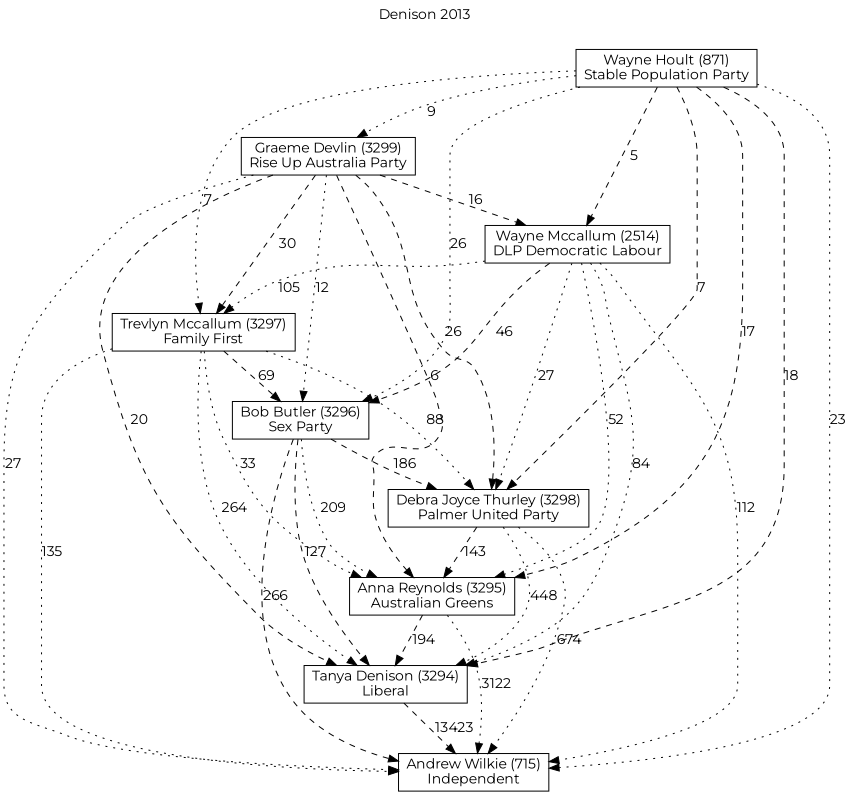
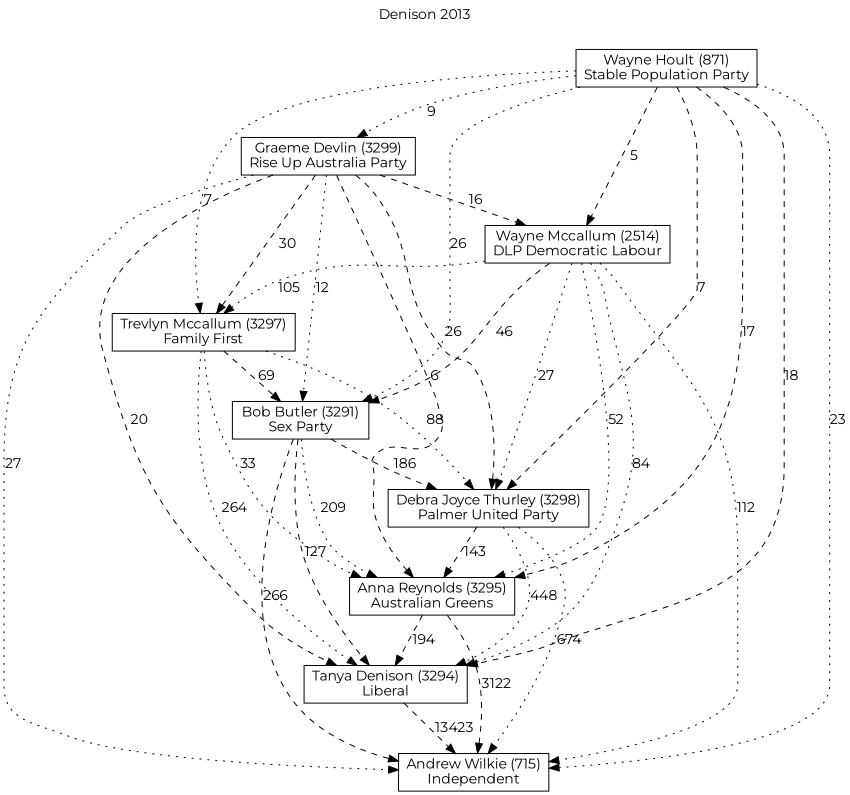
node "Bob Butler (3296) Sex Party": label "Bob Butler (3296) Sex Party" -> "Bob Butler (3291) Sex Party"
edge "Anna Reynolds (3295) Australian Greens" -> "Andrew Wilkie (715) Independent": style dotted -> dashed
edge "Trevlyn Mccallum (3297) Family First" -> "Andrew Wilkie (715) Independent": removed, label "135"
